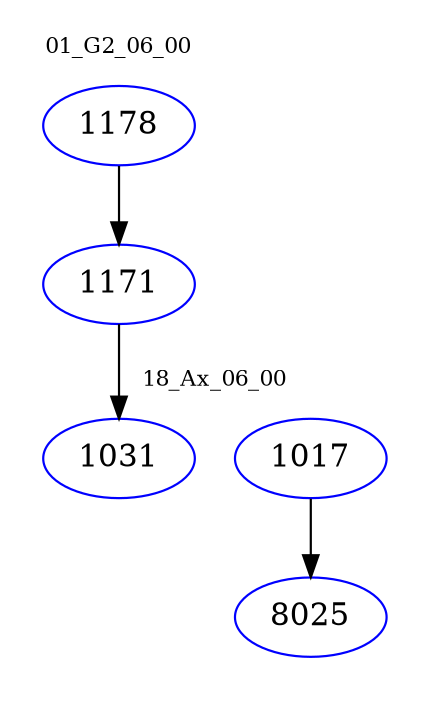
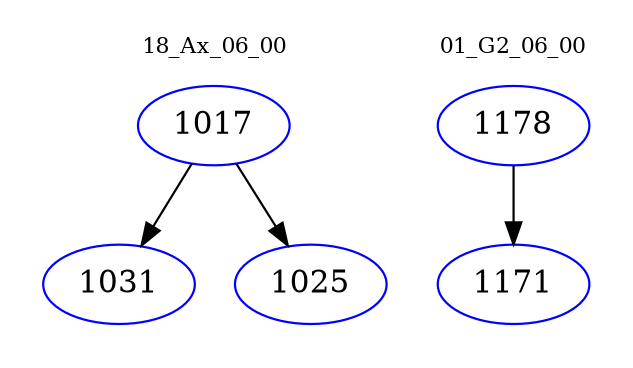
edge "1171" -> "1031": now "1017" -> "1031"
node "8025": label "8025" -> "1025"
